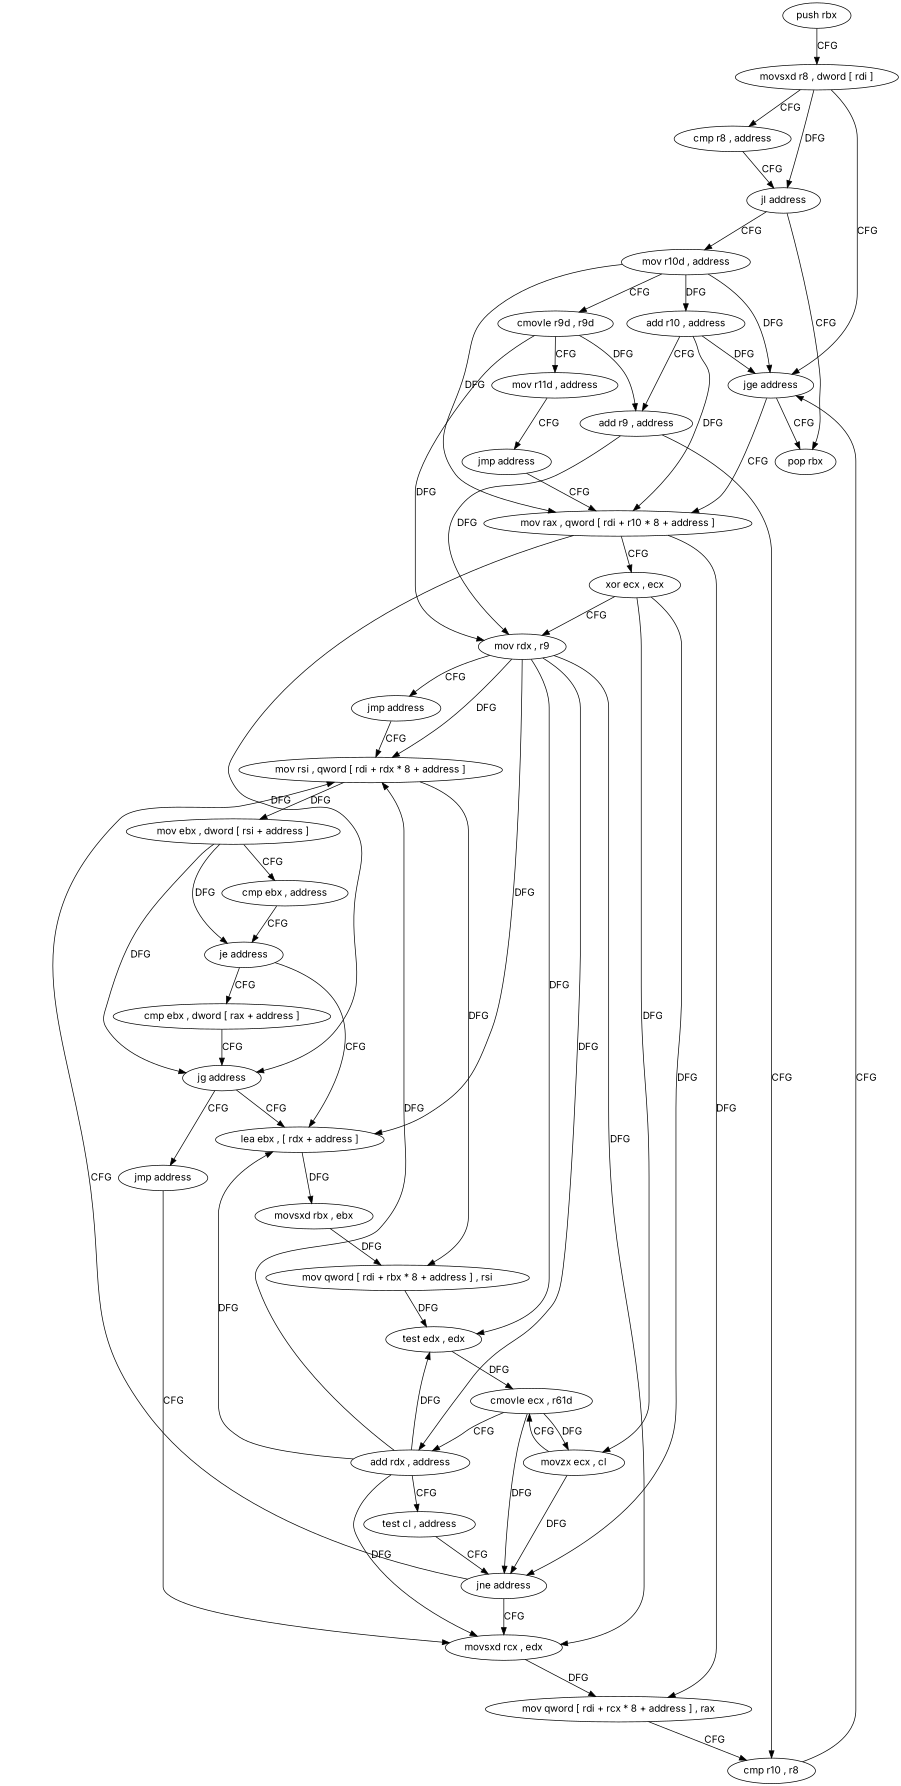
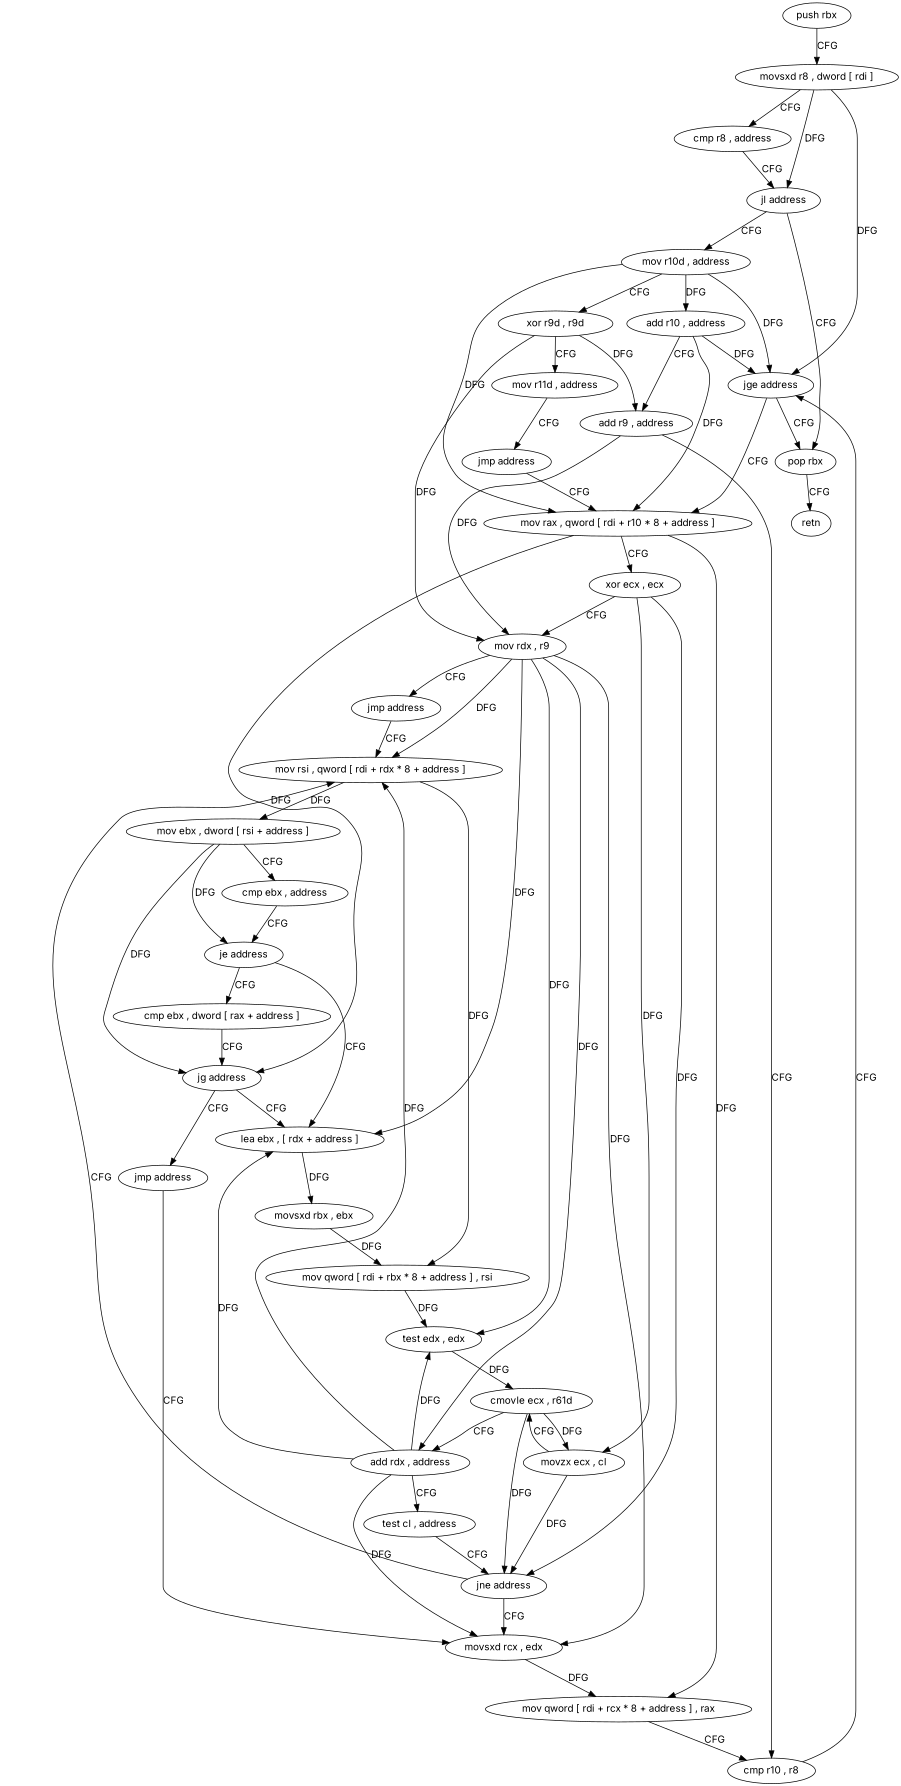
edge "movsxd r8 , dword [ rdi ]" -> "jge address": label "CFG" -> "DFG"
node "cmovle r9d , r9d": label "cmovle r9d , r9d" -> "xor r9d , r9d"
node "retn": added
